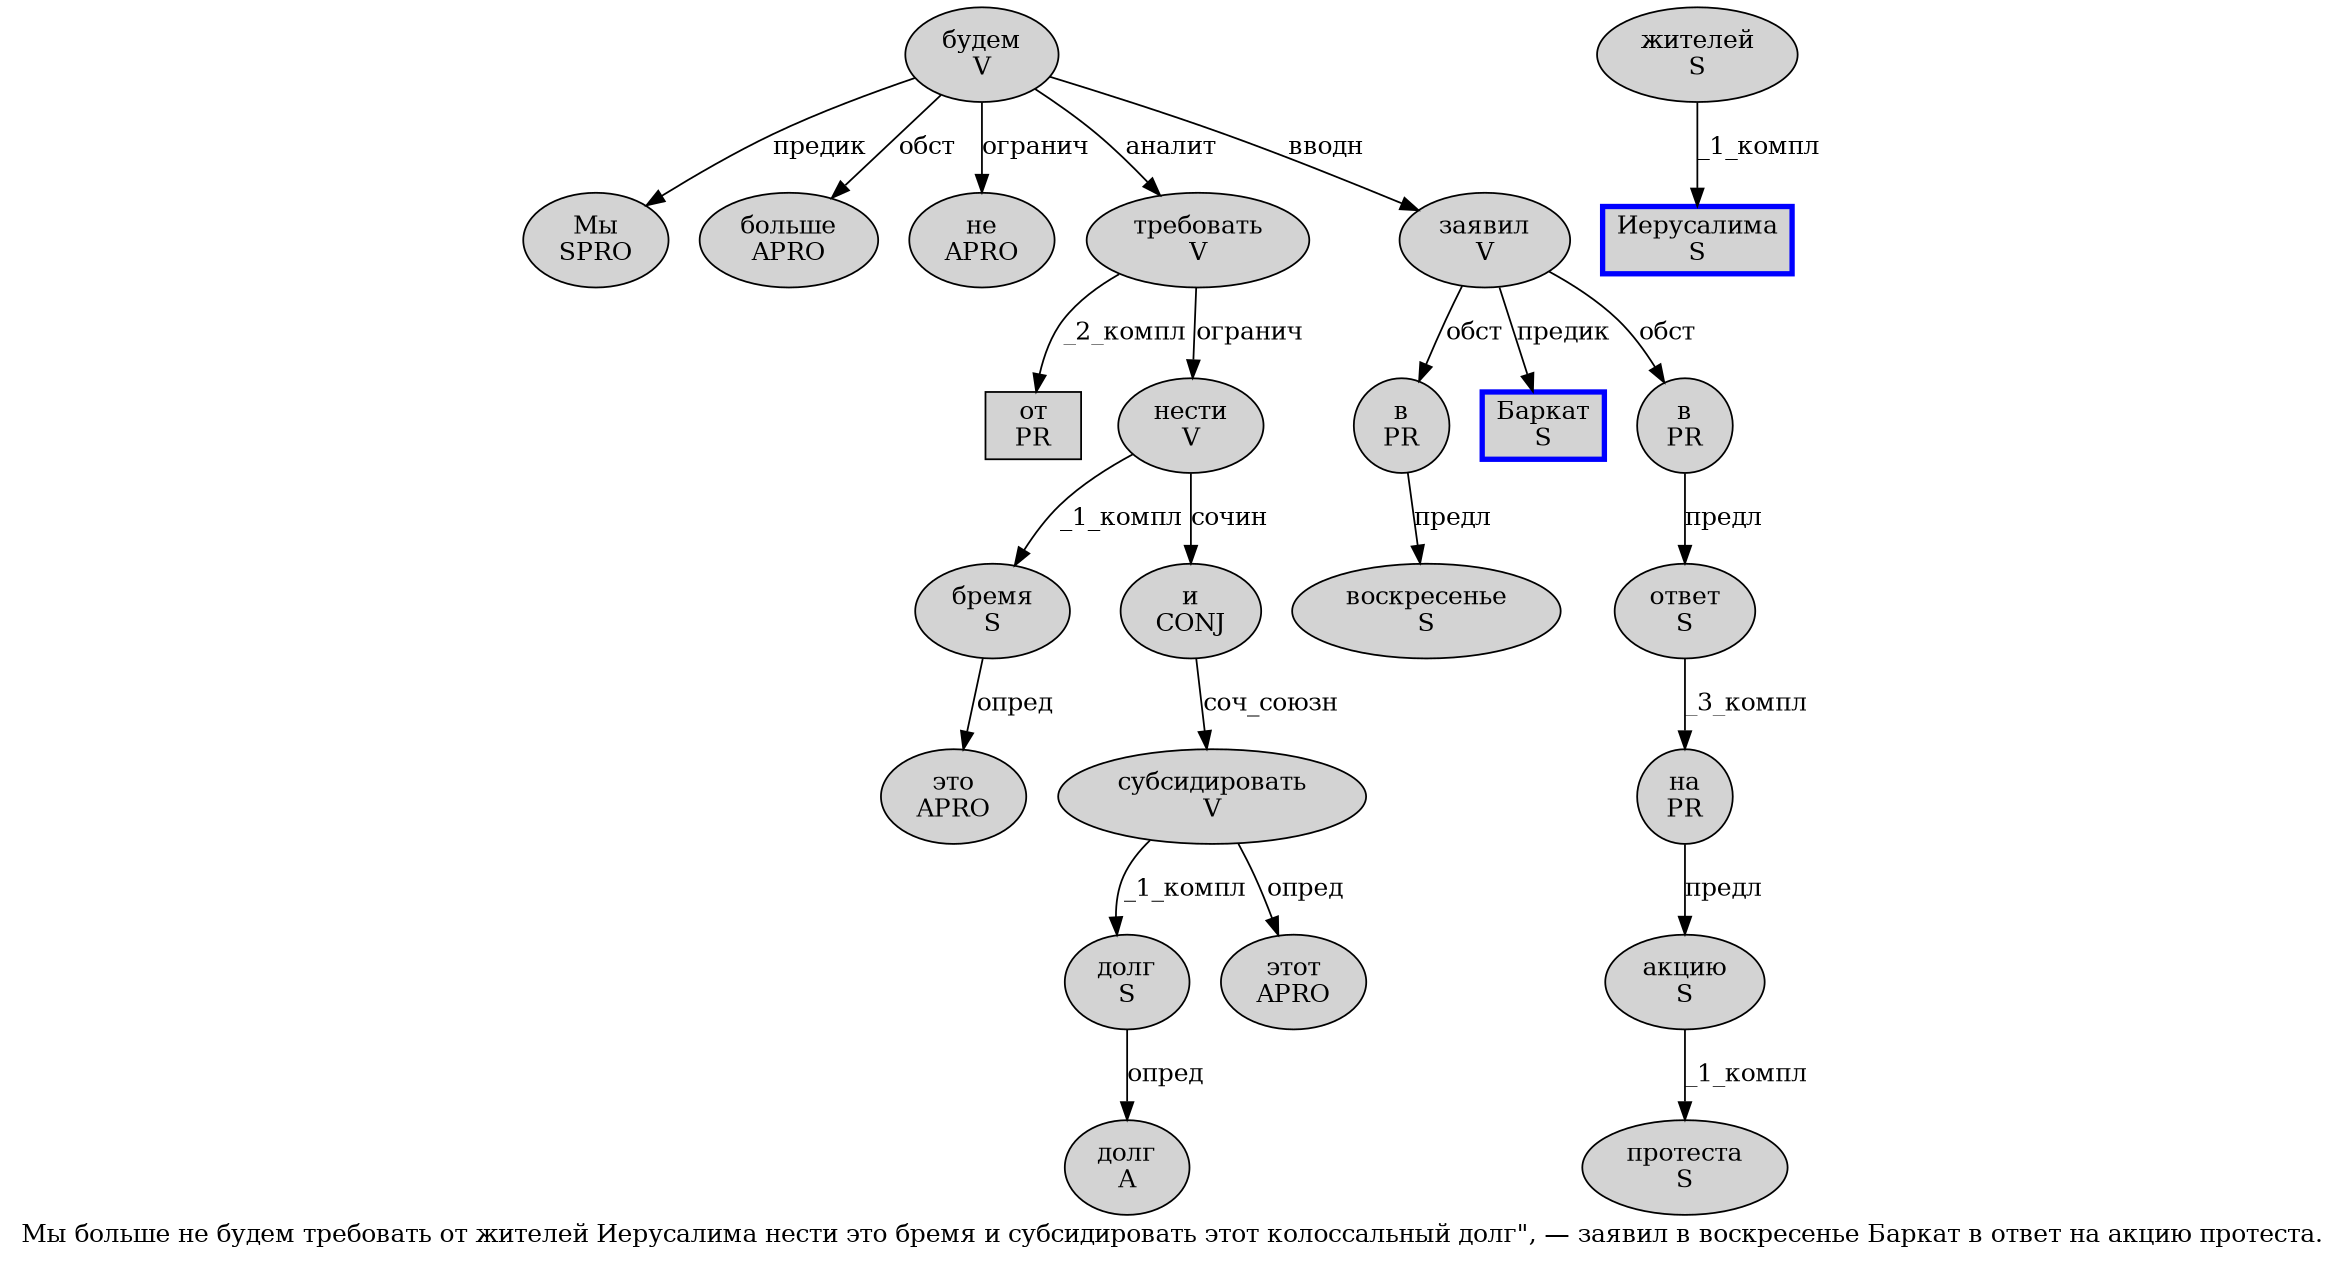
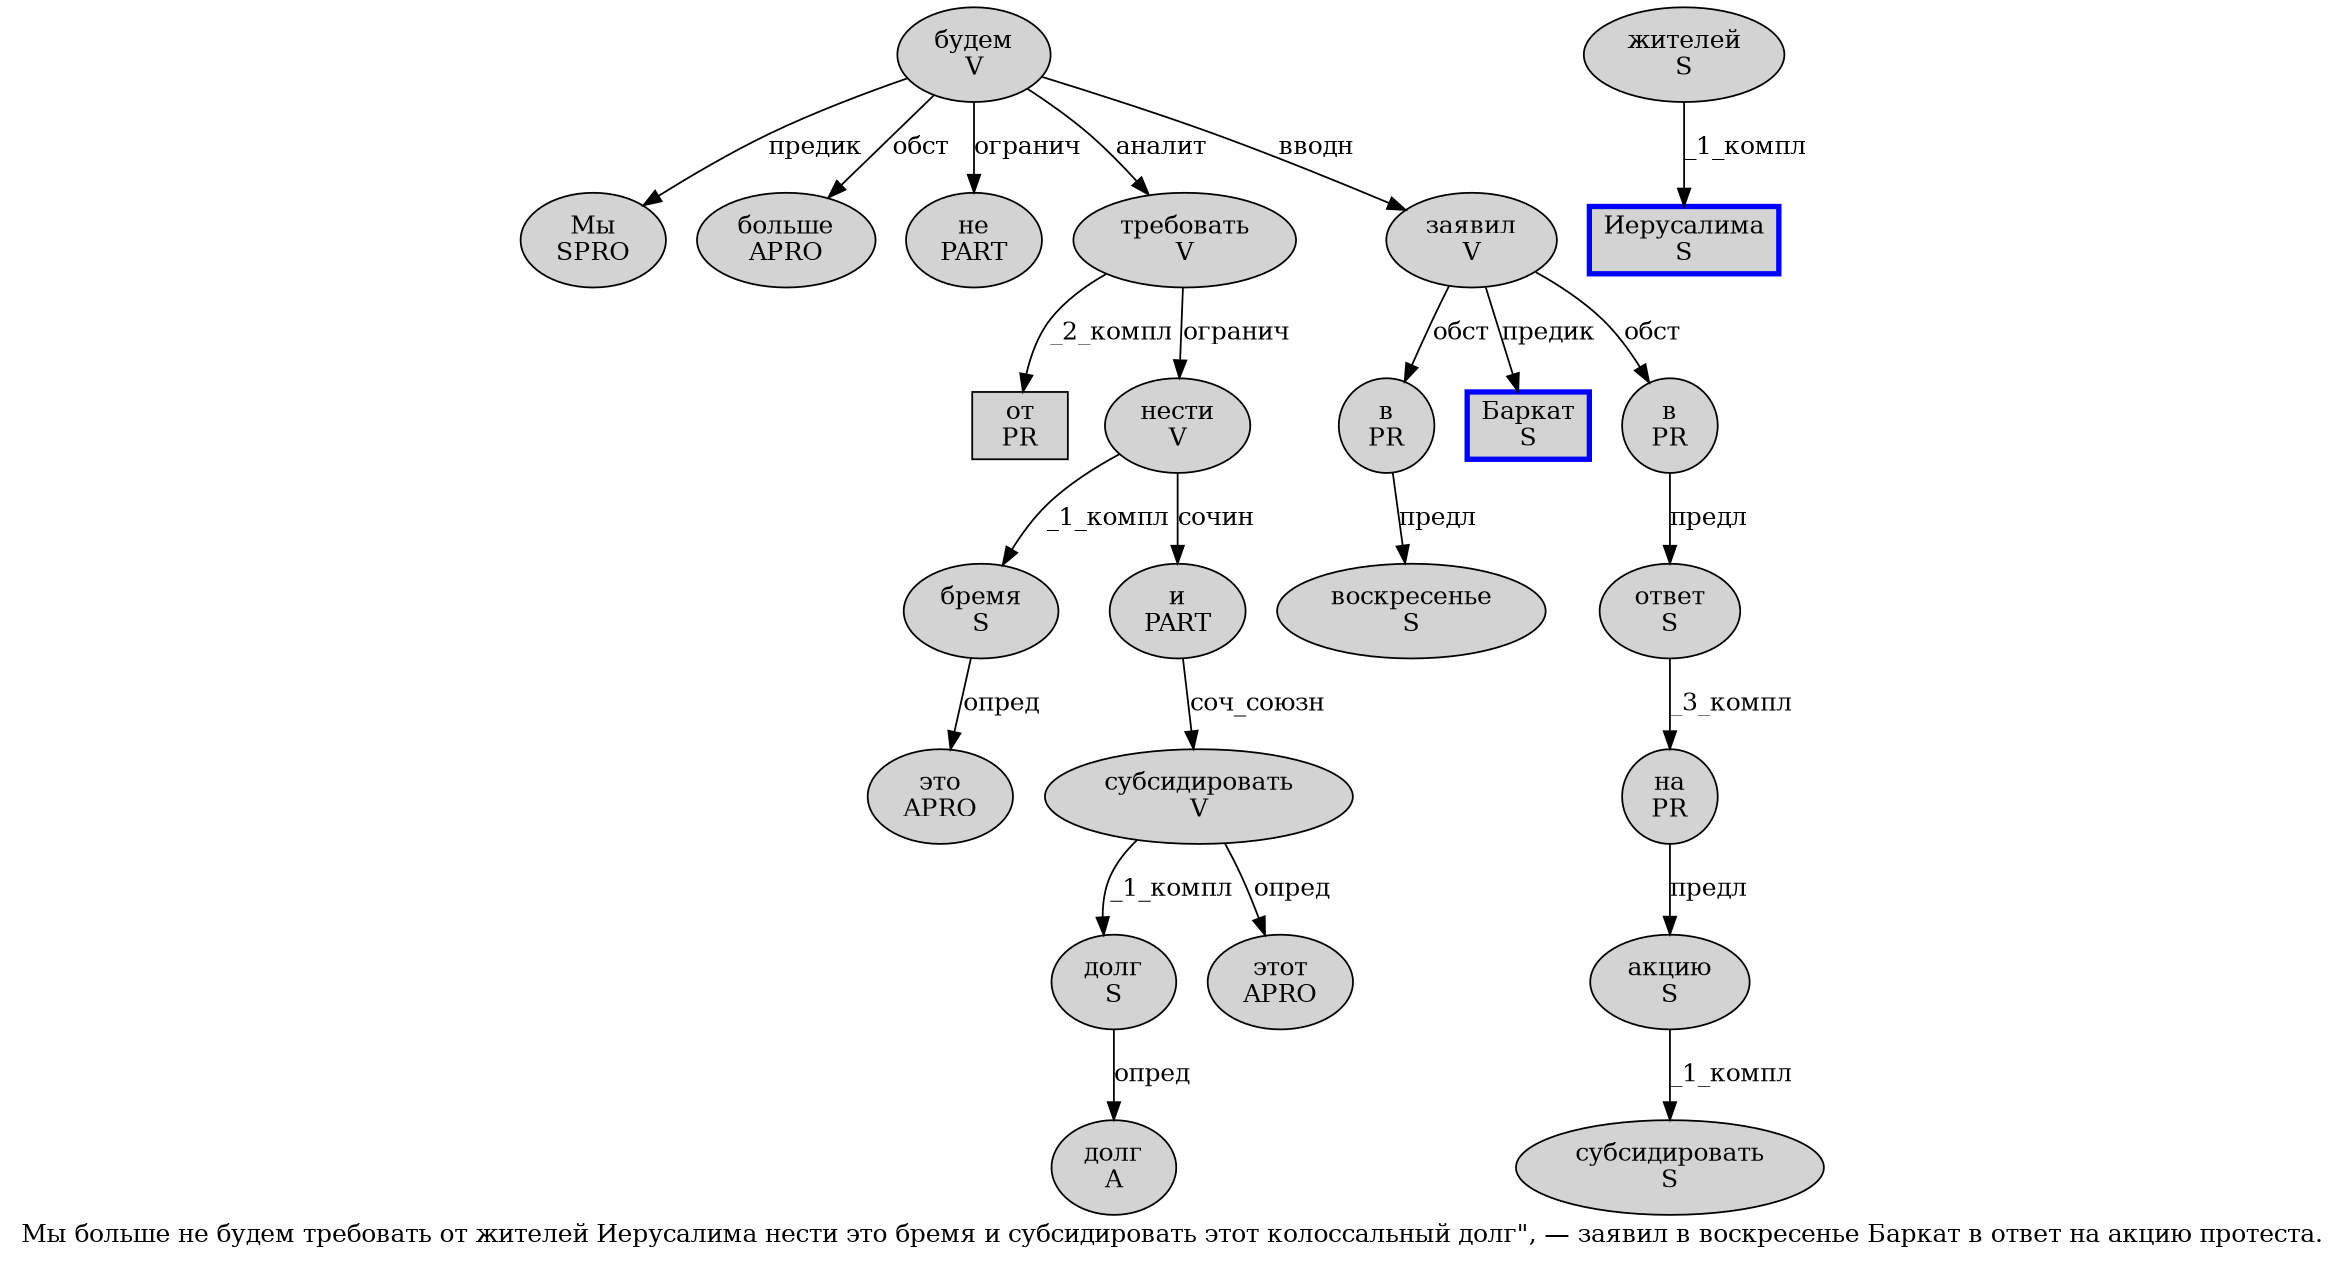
node "не APRO": label "не APRO" -> "не PART"
node "и CONJ": label "и CONJ" -> "и PART"
node "протеста S": label "протеста S" -> "субсидировать S"
